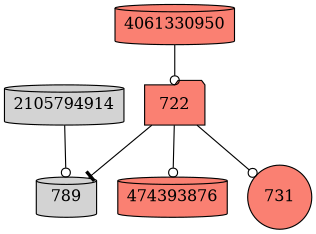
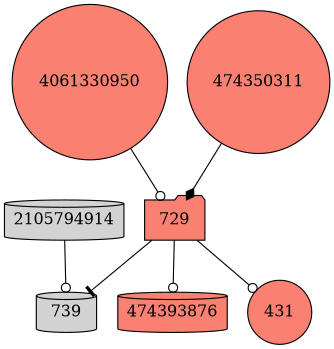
node "4061330950": shape cylinder -> circle
node "474350311": added
node "722": label "722" -> "729"
node "789": label "789" -> "739"
node "731": label "731" -> "431"
